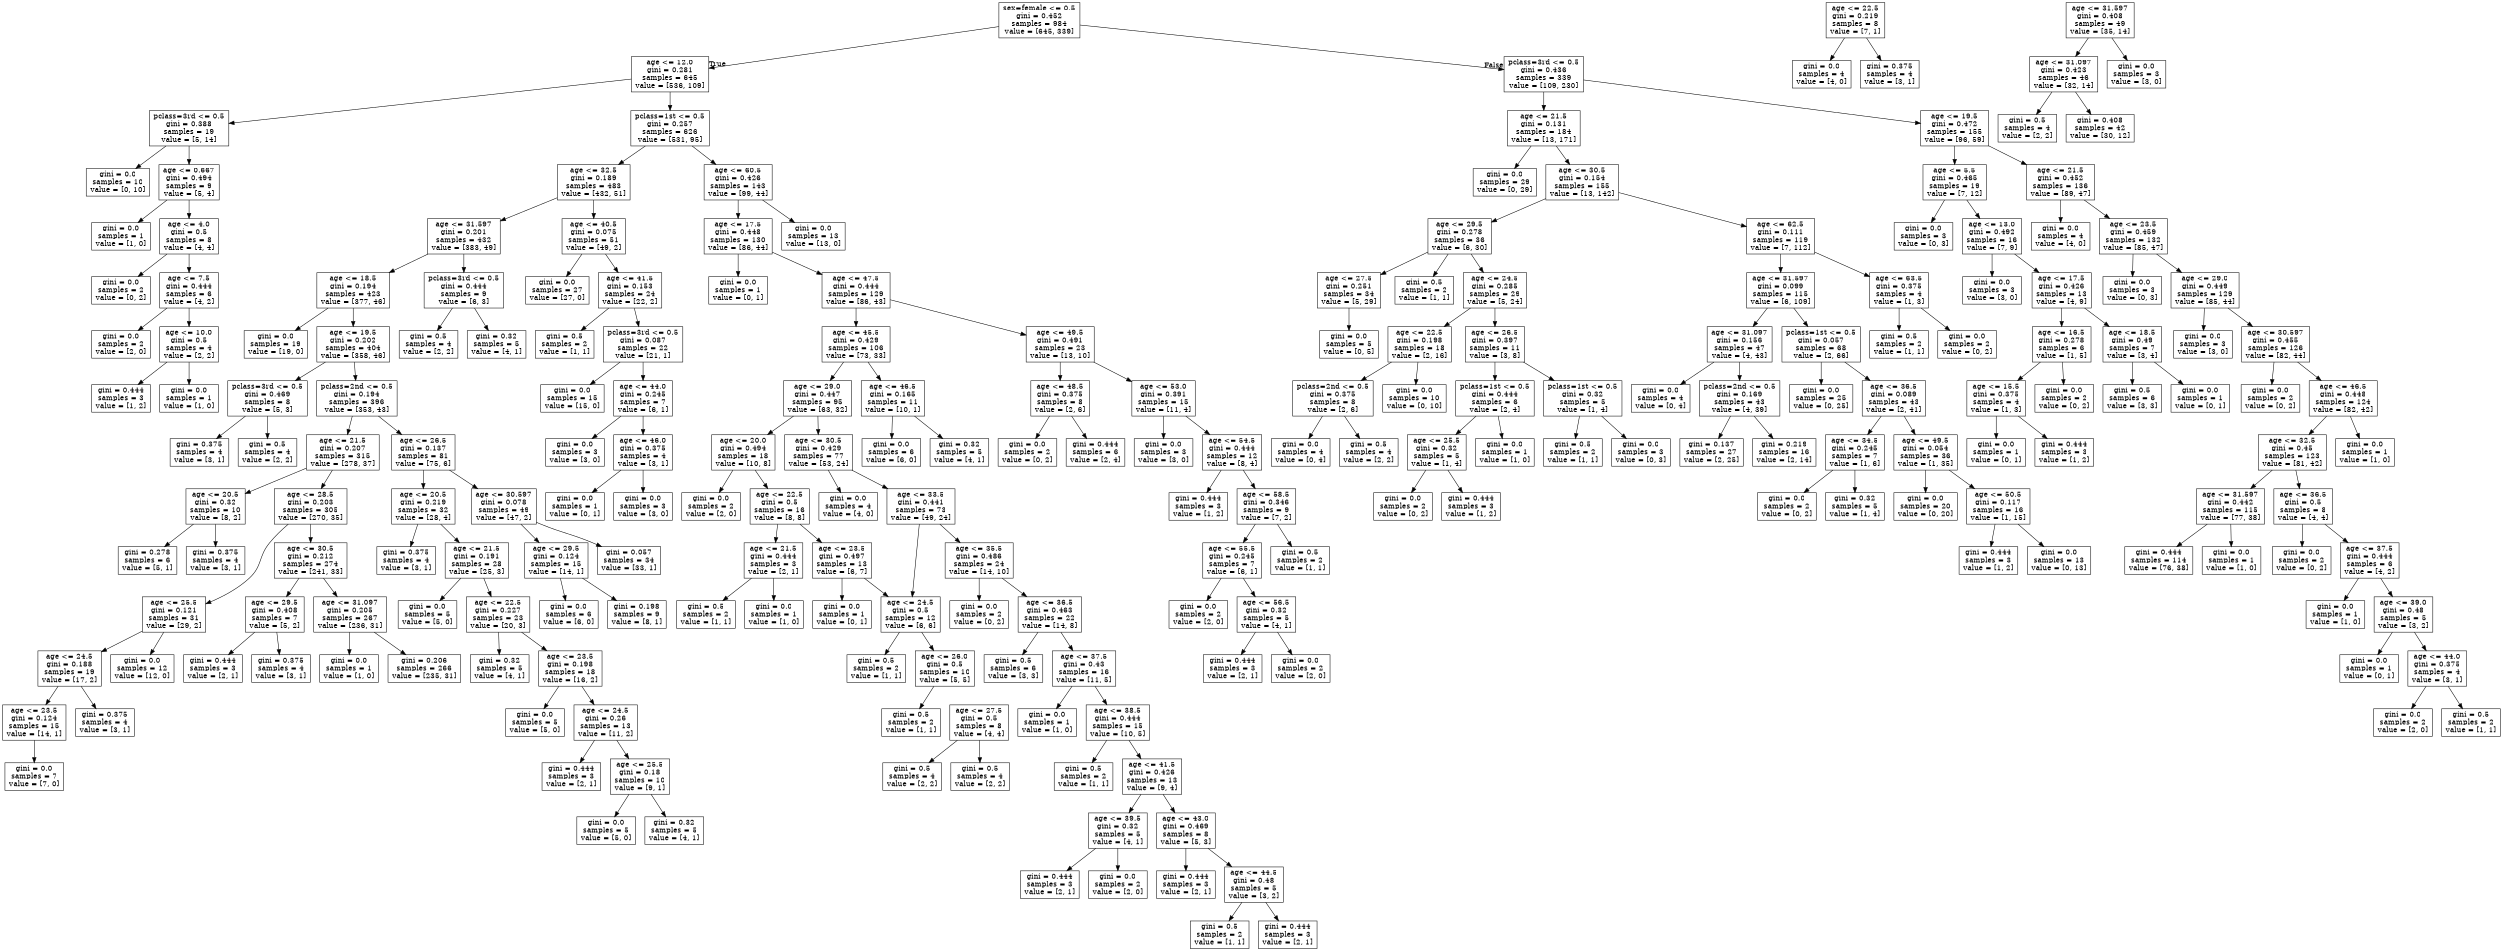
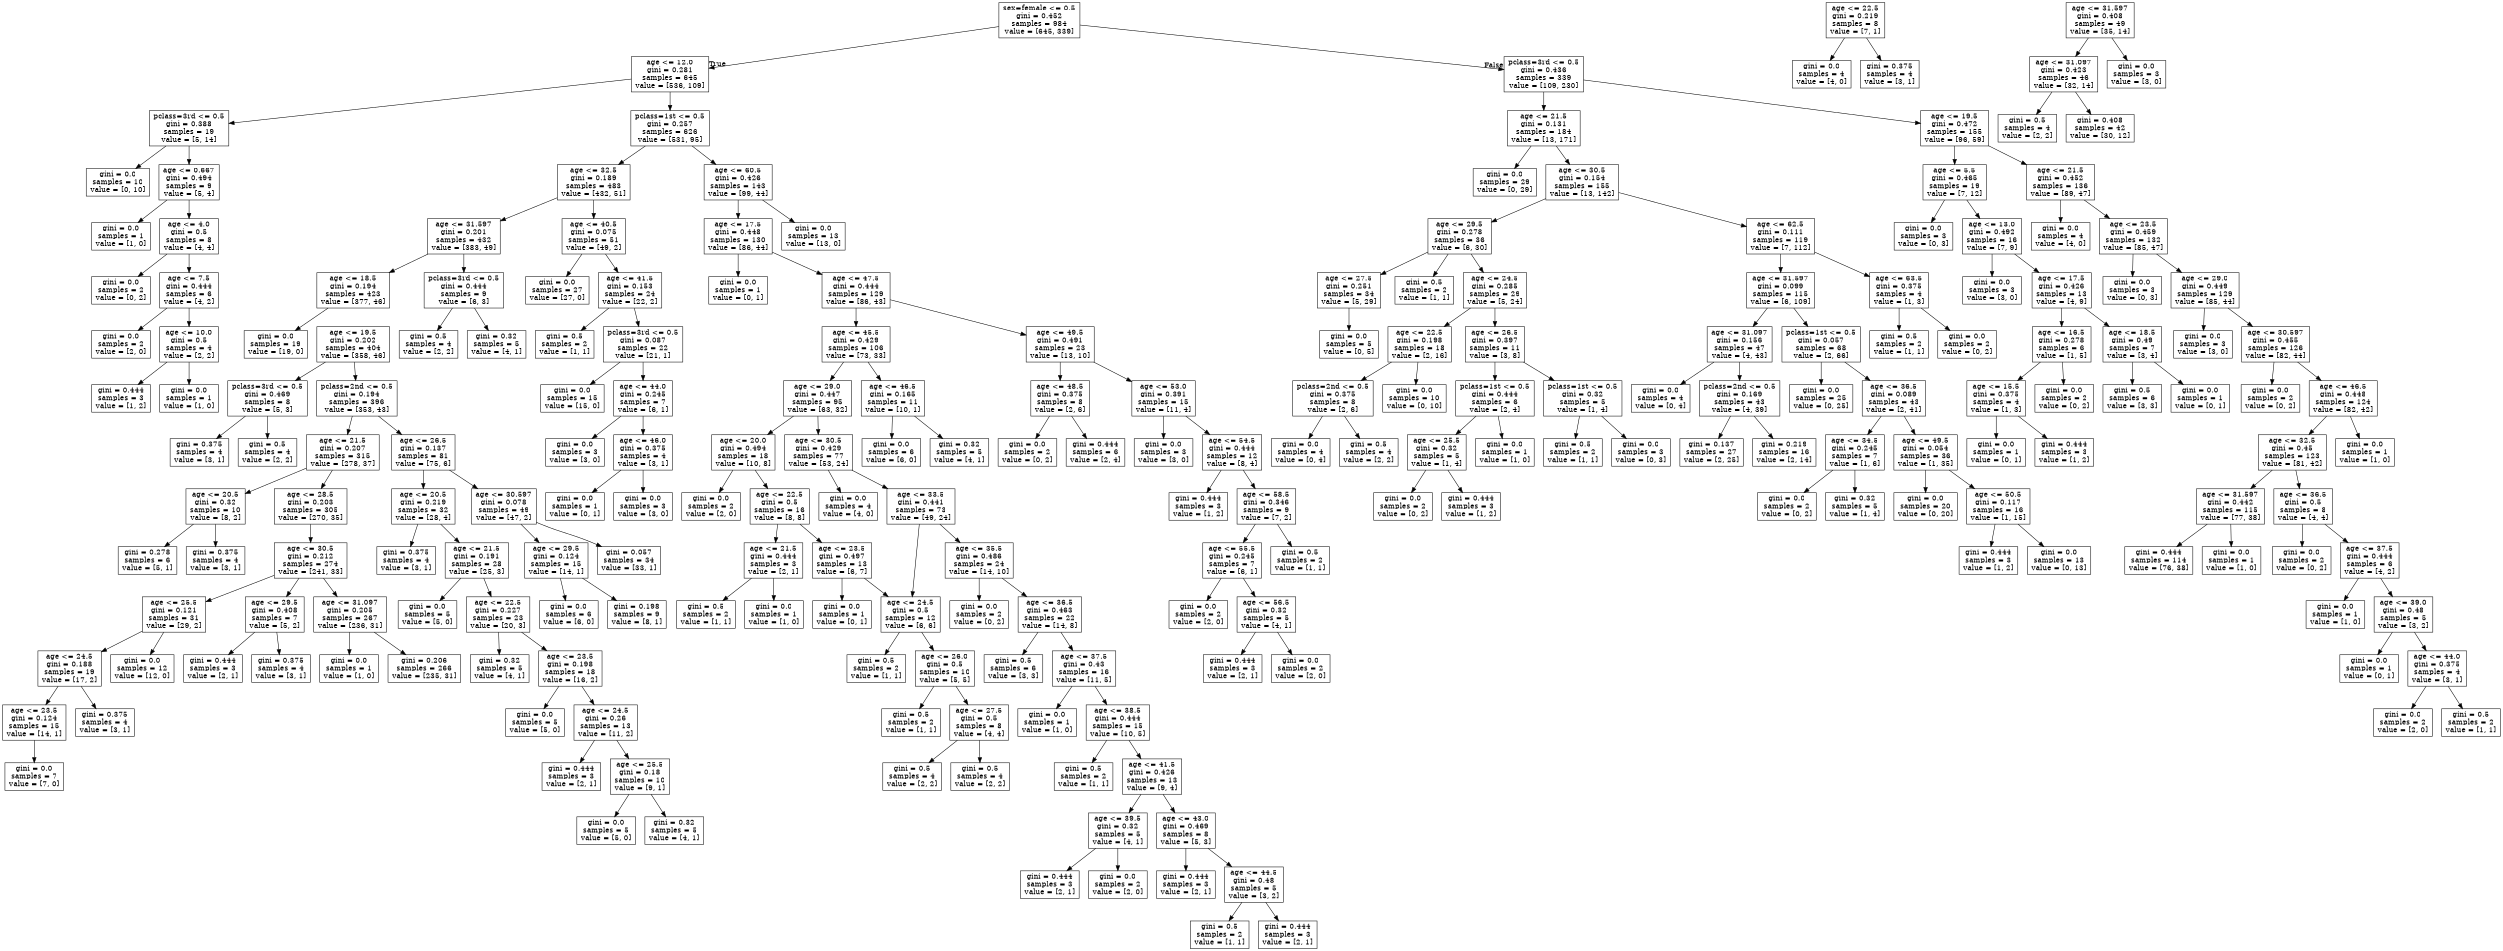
edge "age <= 18.5 gini = 0.194 samples = 423 value = [377, 46]" -> "age <= 19.5 gini = 0.202 samples = 404 value = [358, 46]": removed
edge "age <= 28.5 gini = 0.203 samples = 305 value = [270, 35]" -> "age <= 25.5 gini = 0.121 samples = 31 value = [29, 2]": now "age <= 30.5 gini = 0.212 samples = 274 value = [241, 33]" -> "age <= 25.5 gini = 0.121 samples = 31 value = [29, 2]"
edge "age <= 26.0 gini = 0.5 samples = 10 value = [5, 5]" -> "age <= 27.5 gini = 0.5 samples = 8 value = [4, 4]": added
